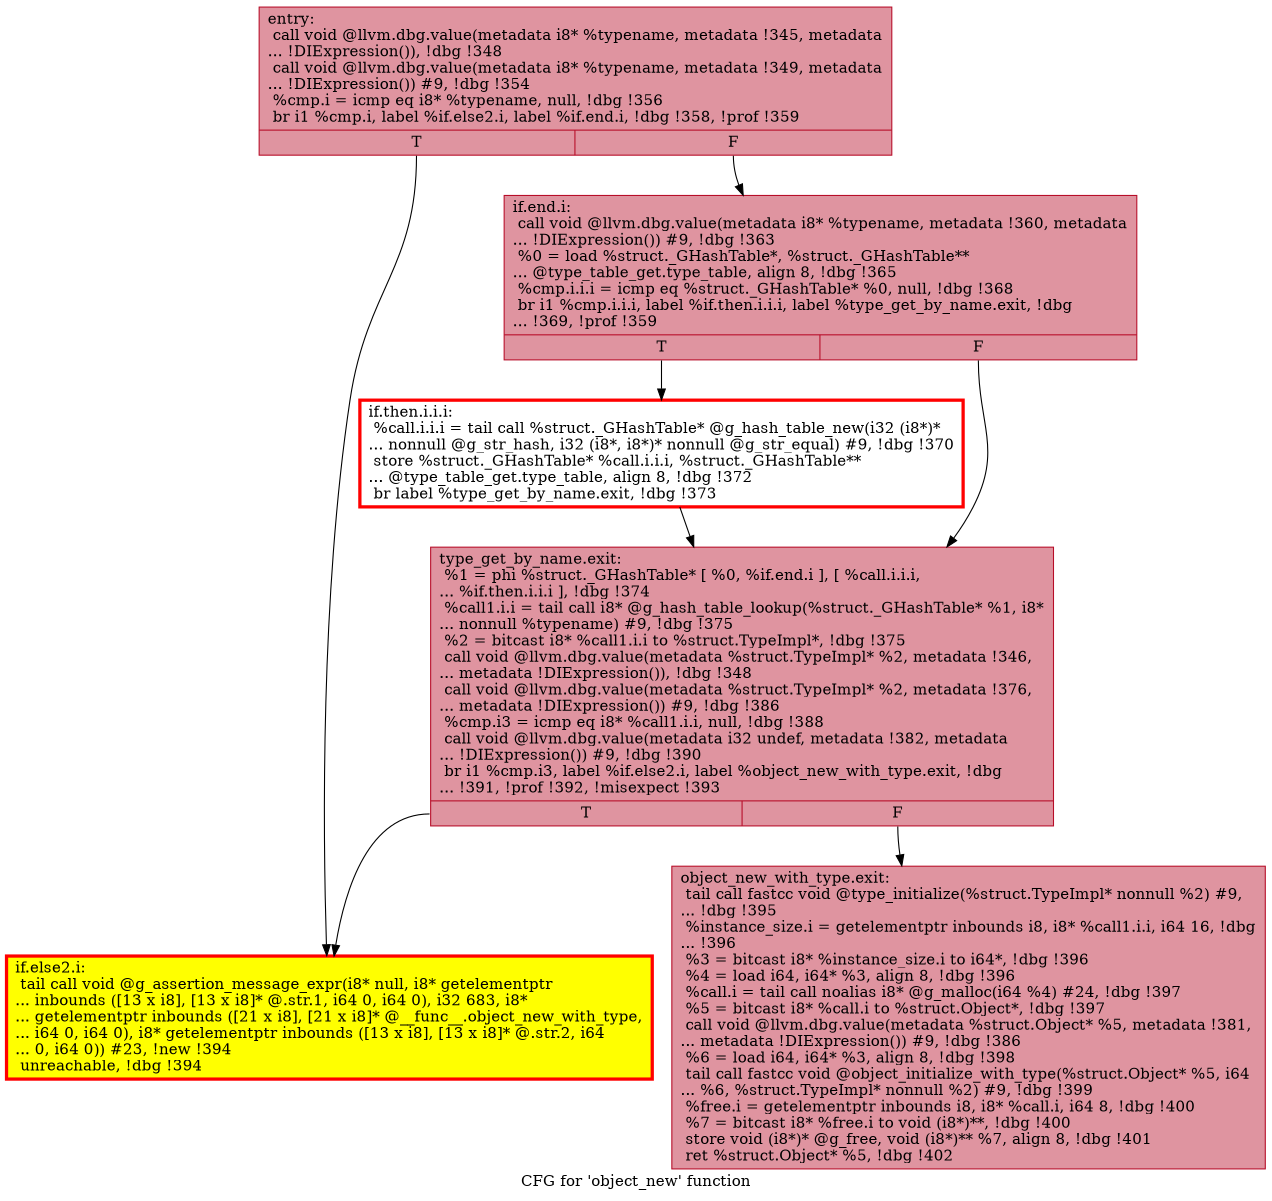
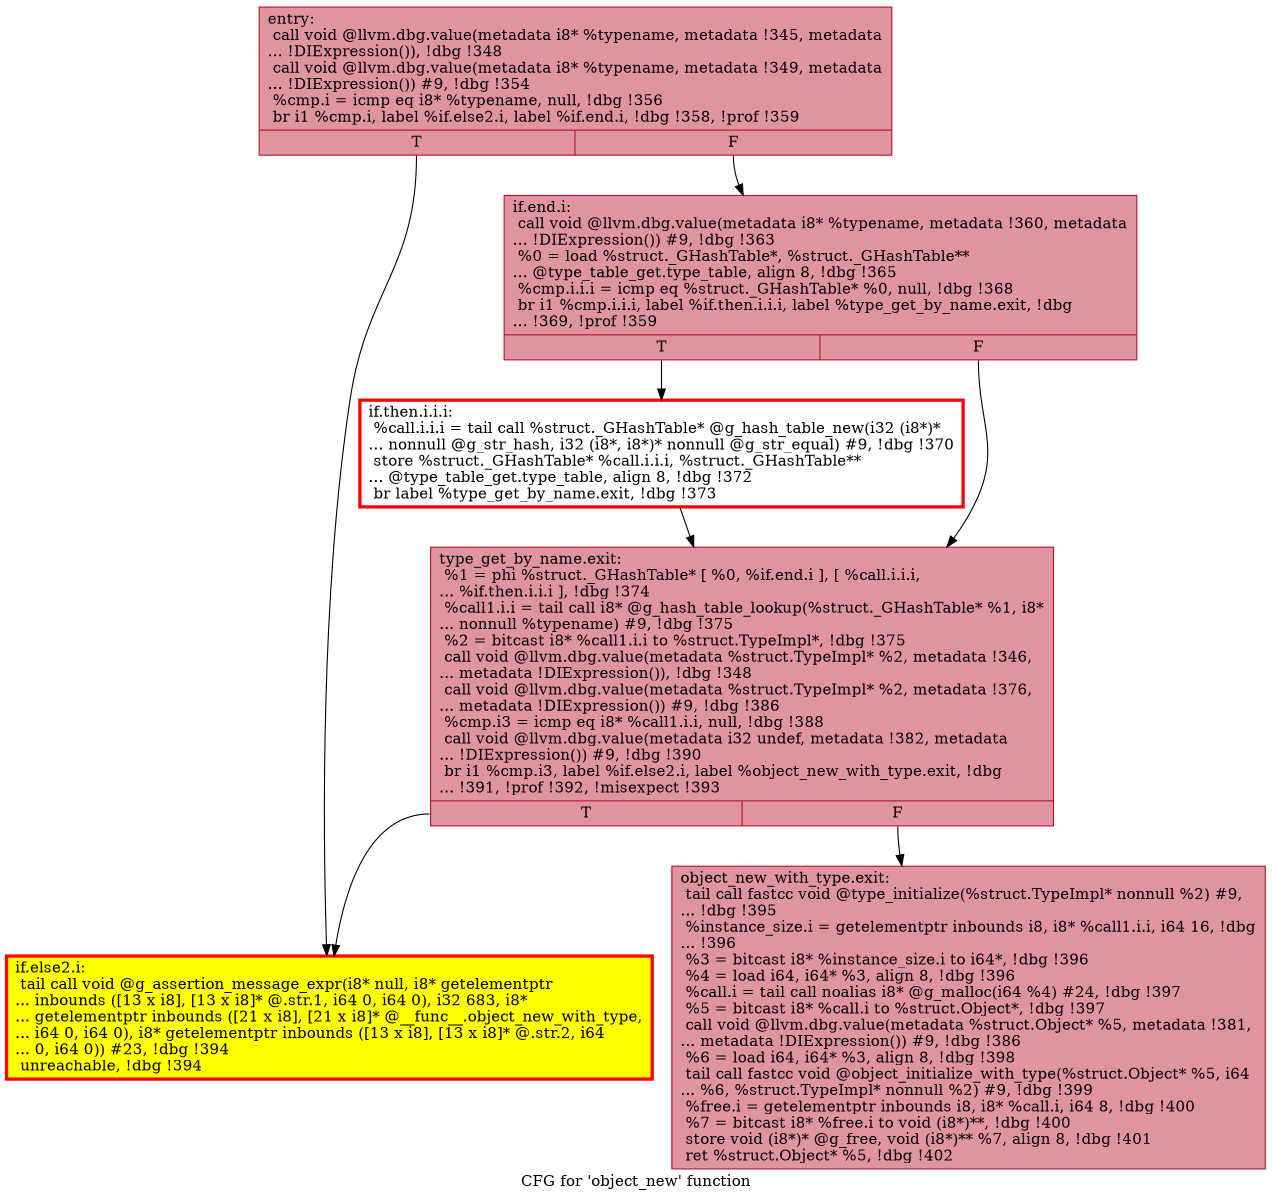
node "if.else2.i:": text "... 0, i64 0)) #23, !new !394" -> "... 0, i64 0)) #23, !dbg !394"
